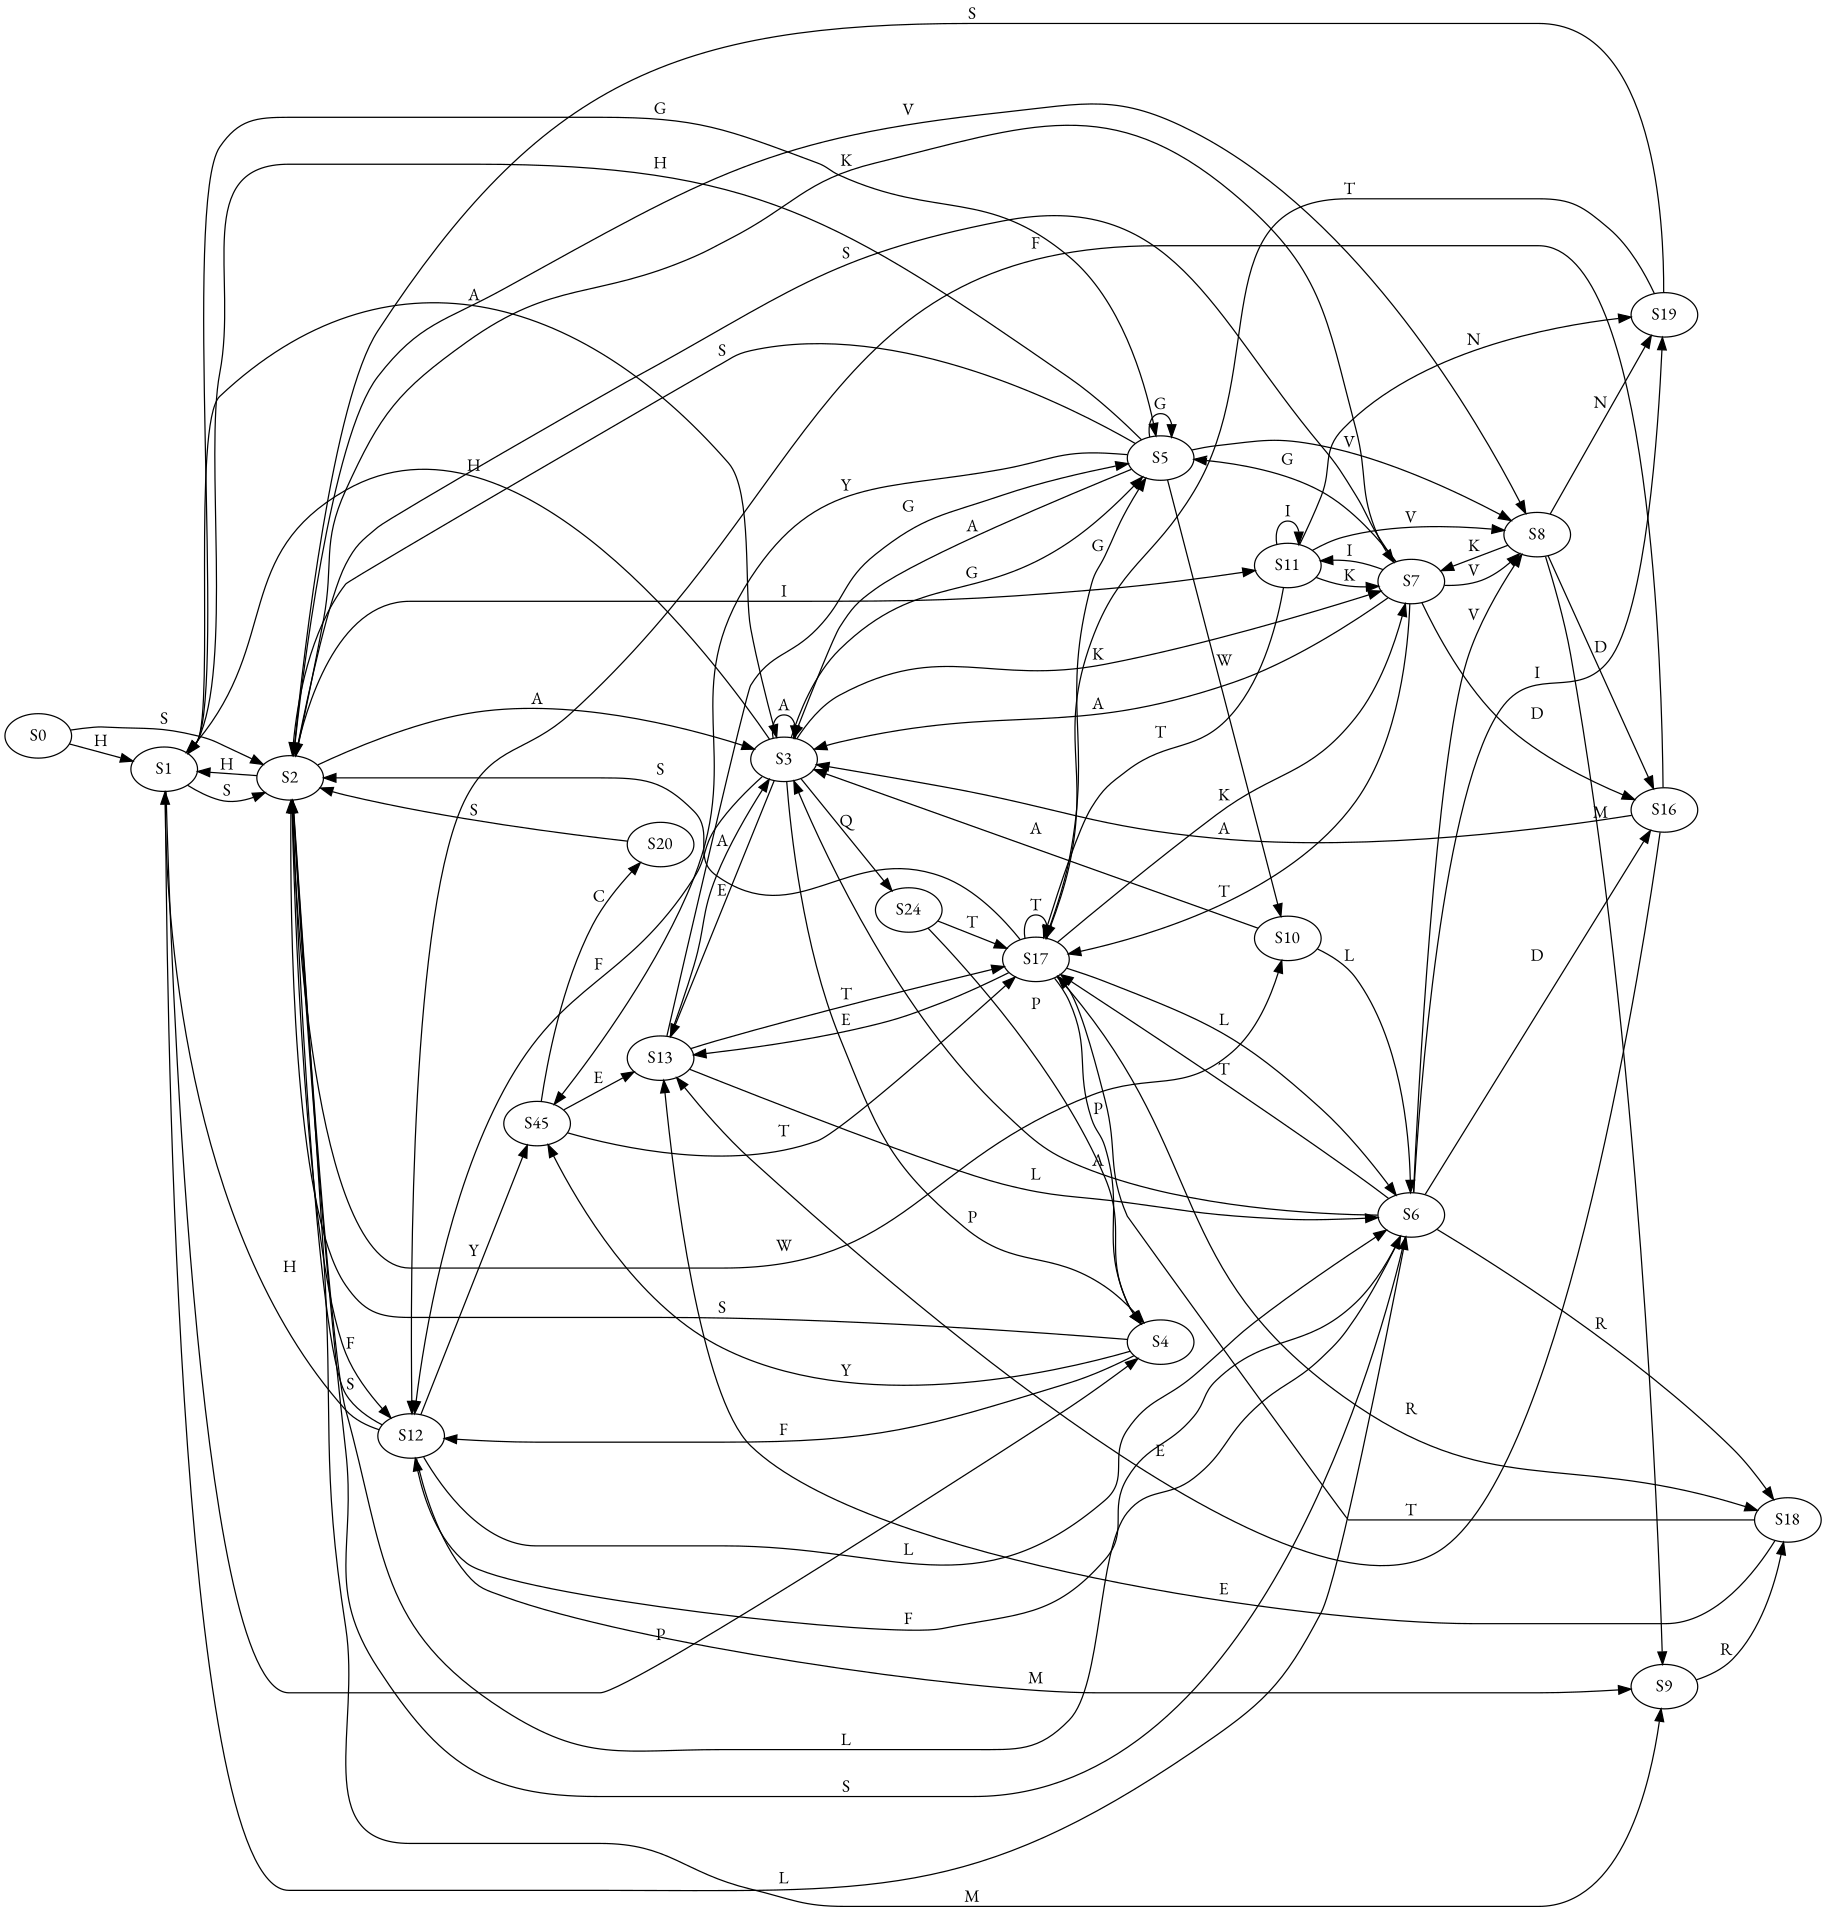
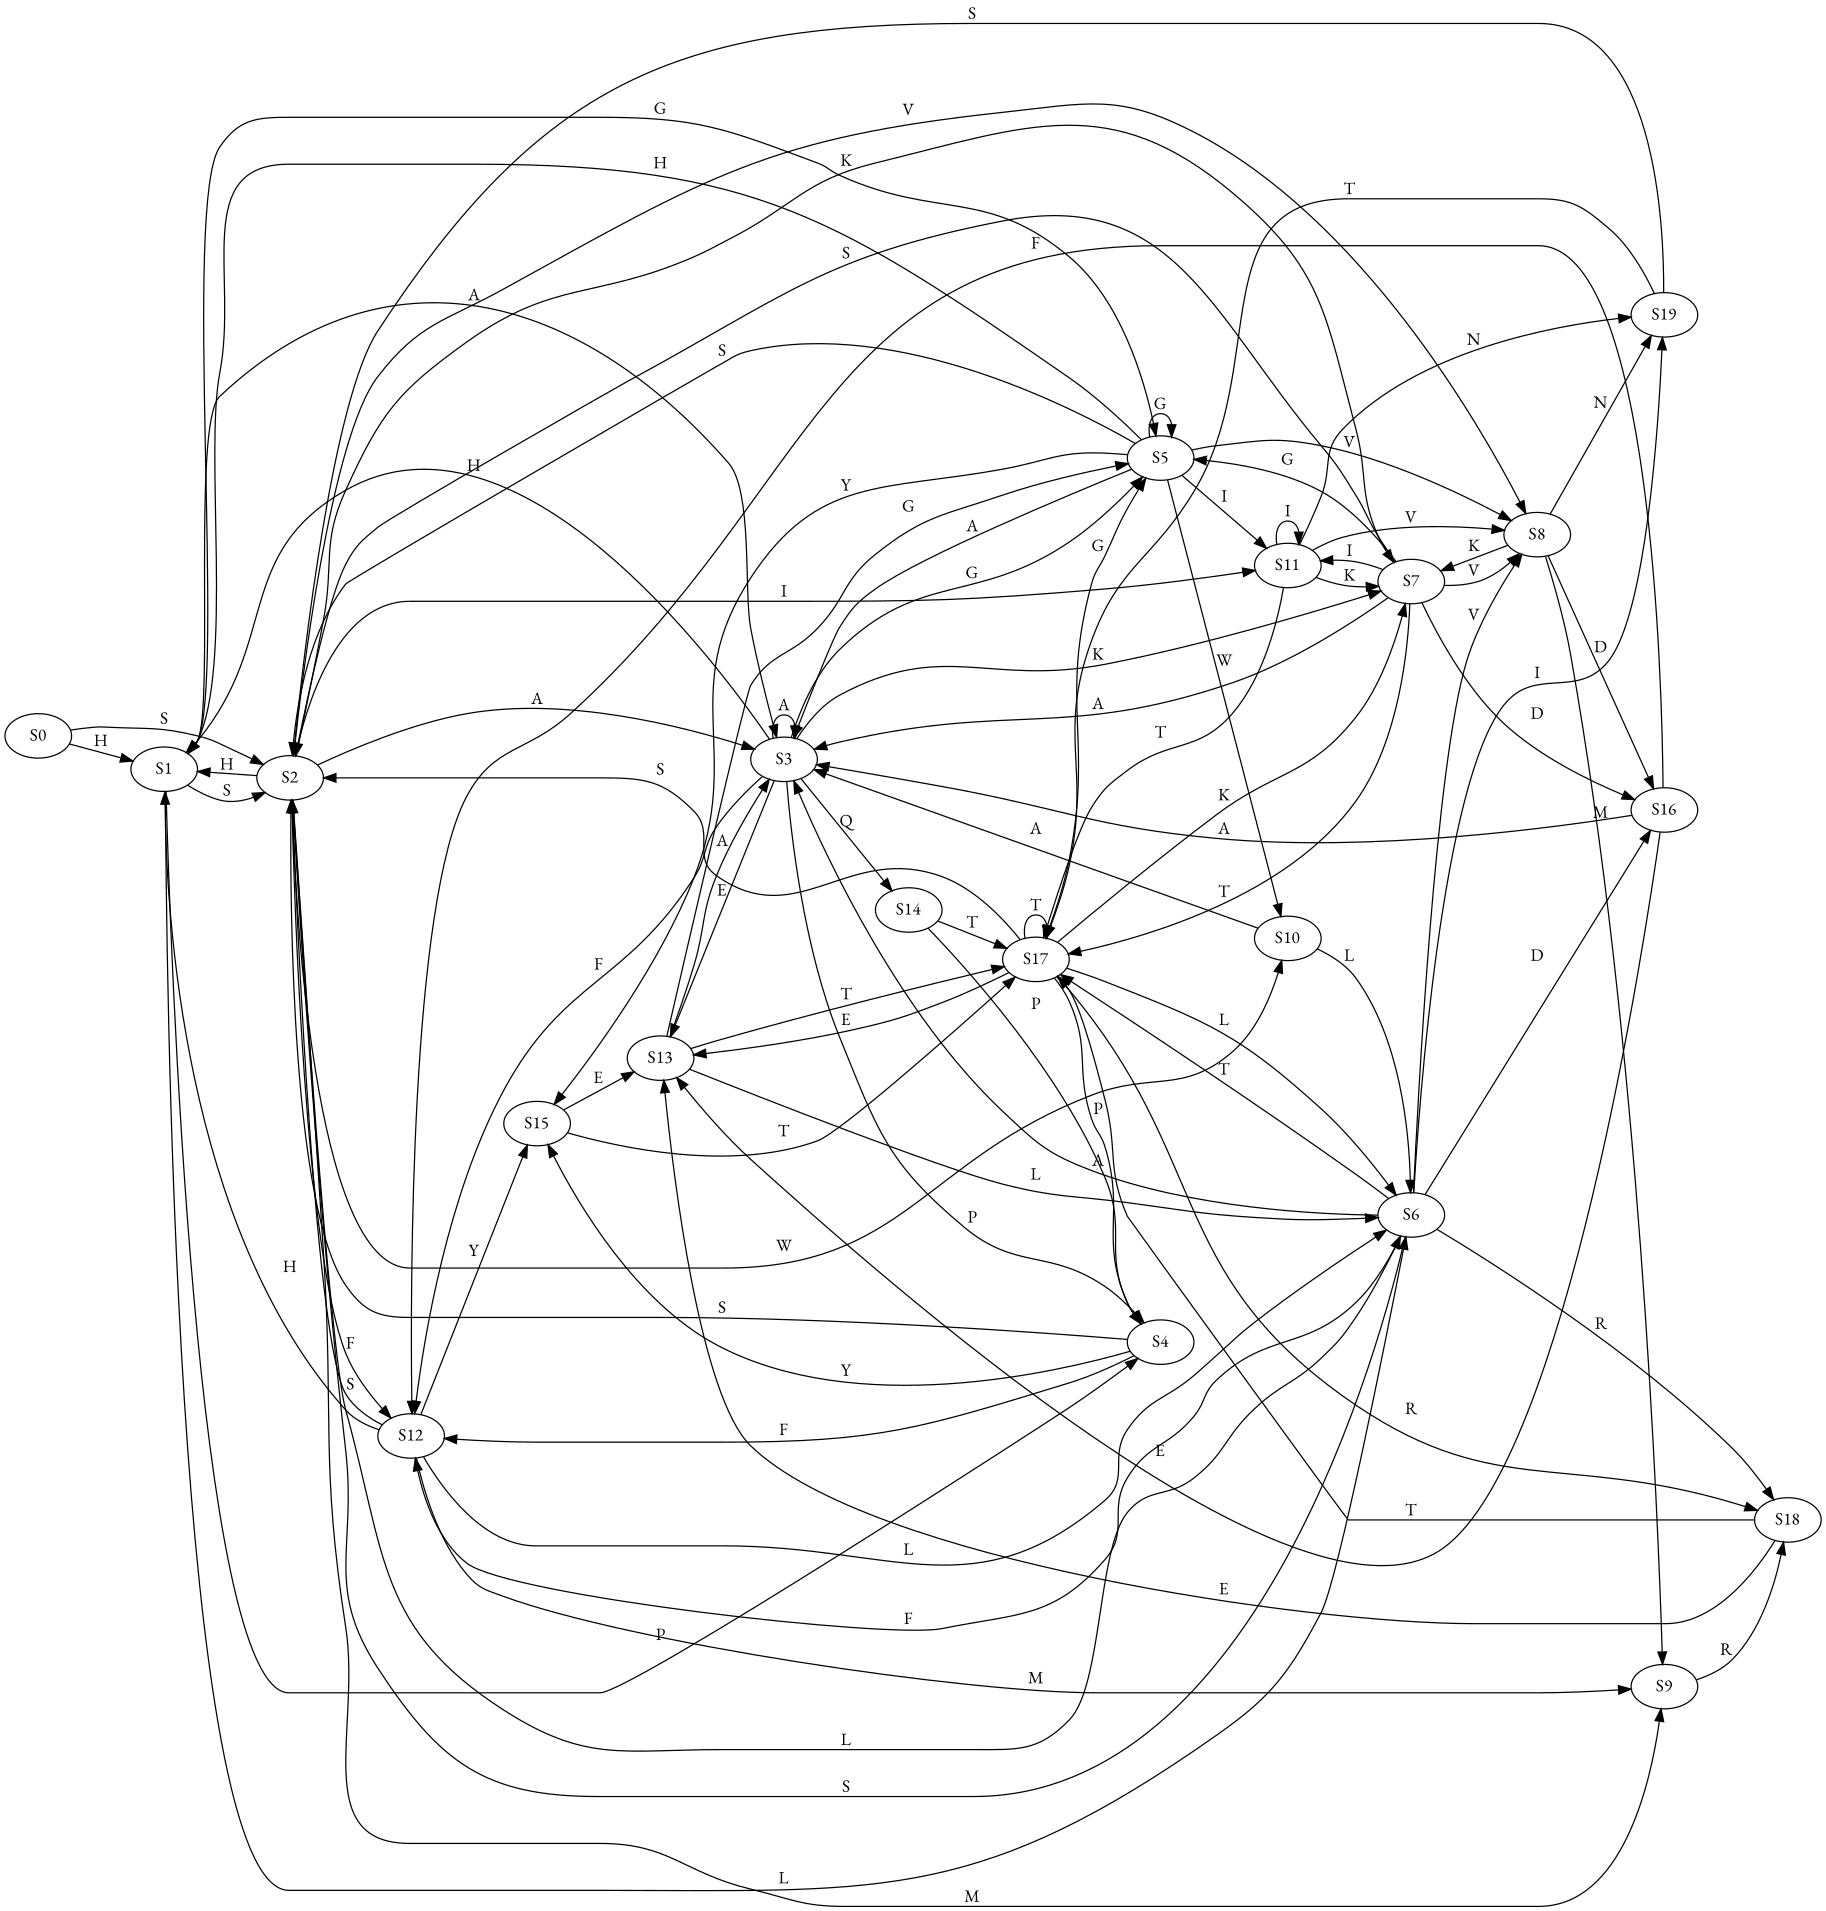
edge "S5" -> "S11": added, label "I"
node "S20": removed
node "S24": label "S24" -> "S14"
node "S45": label "S45" -> "S15"
